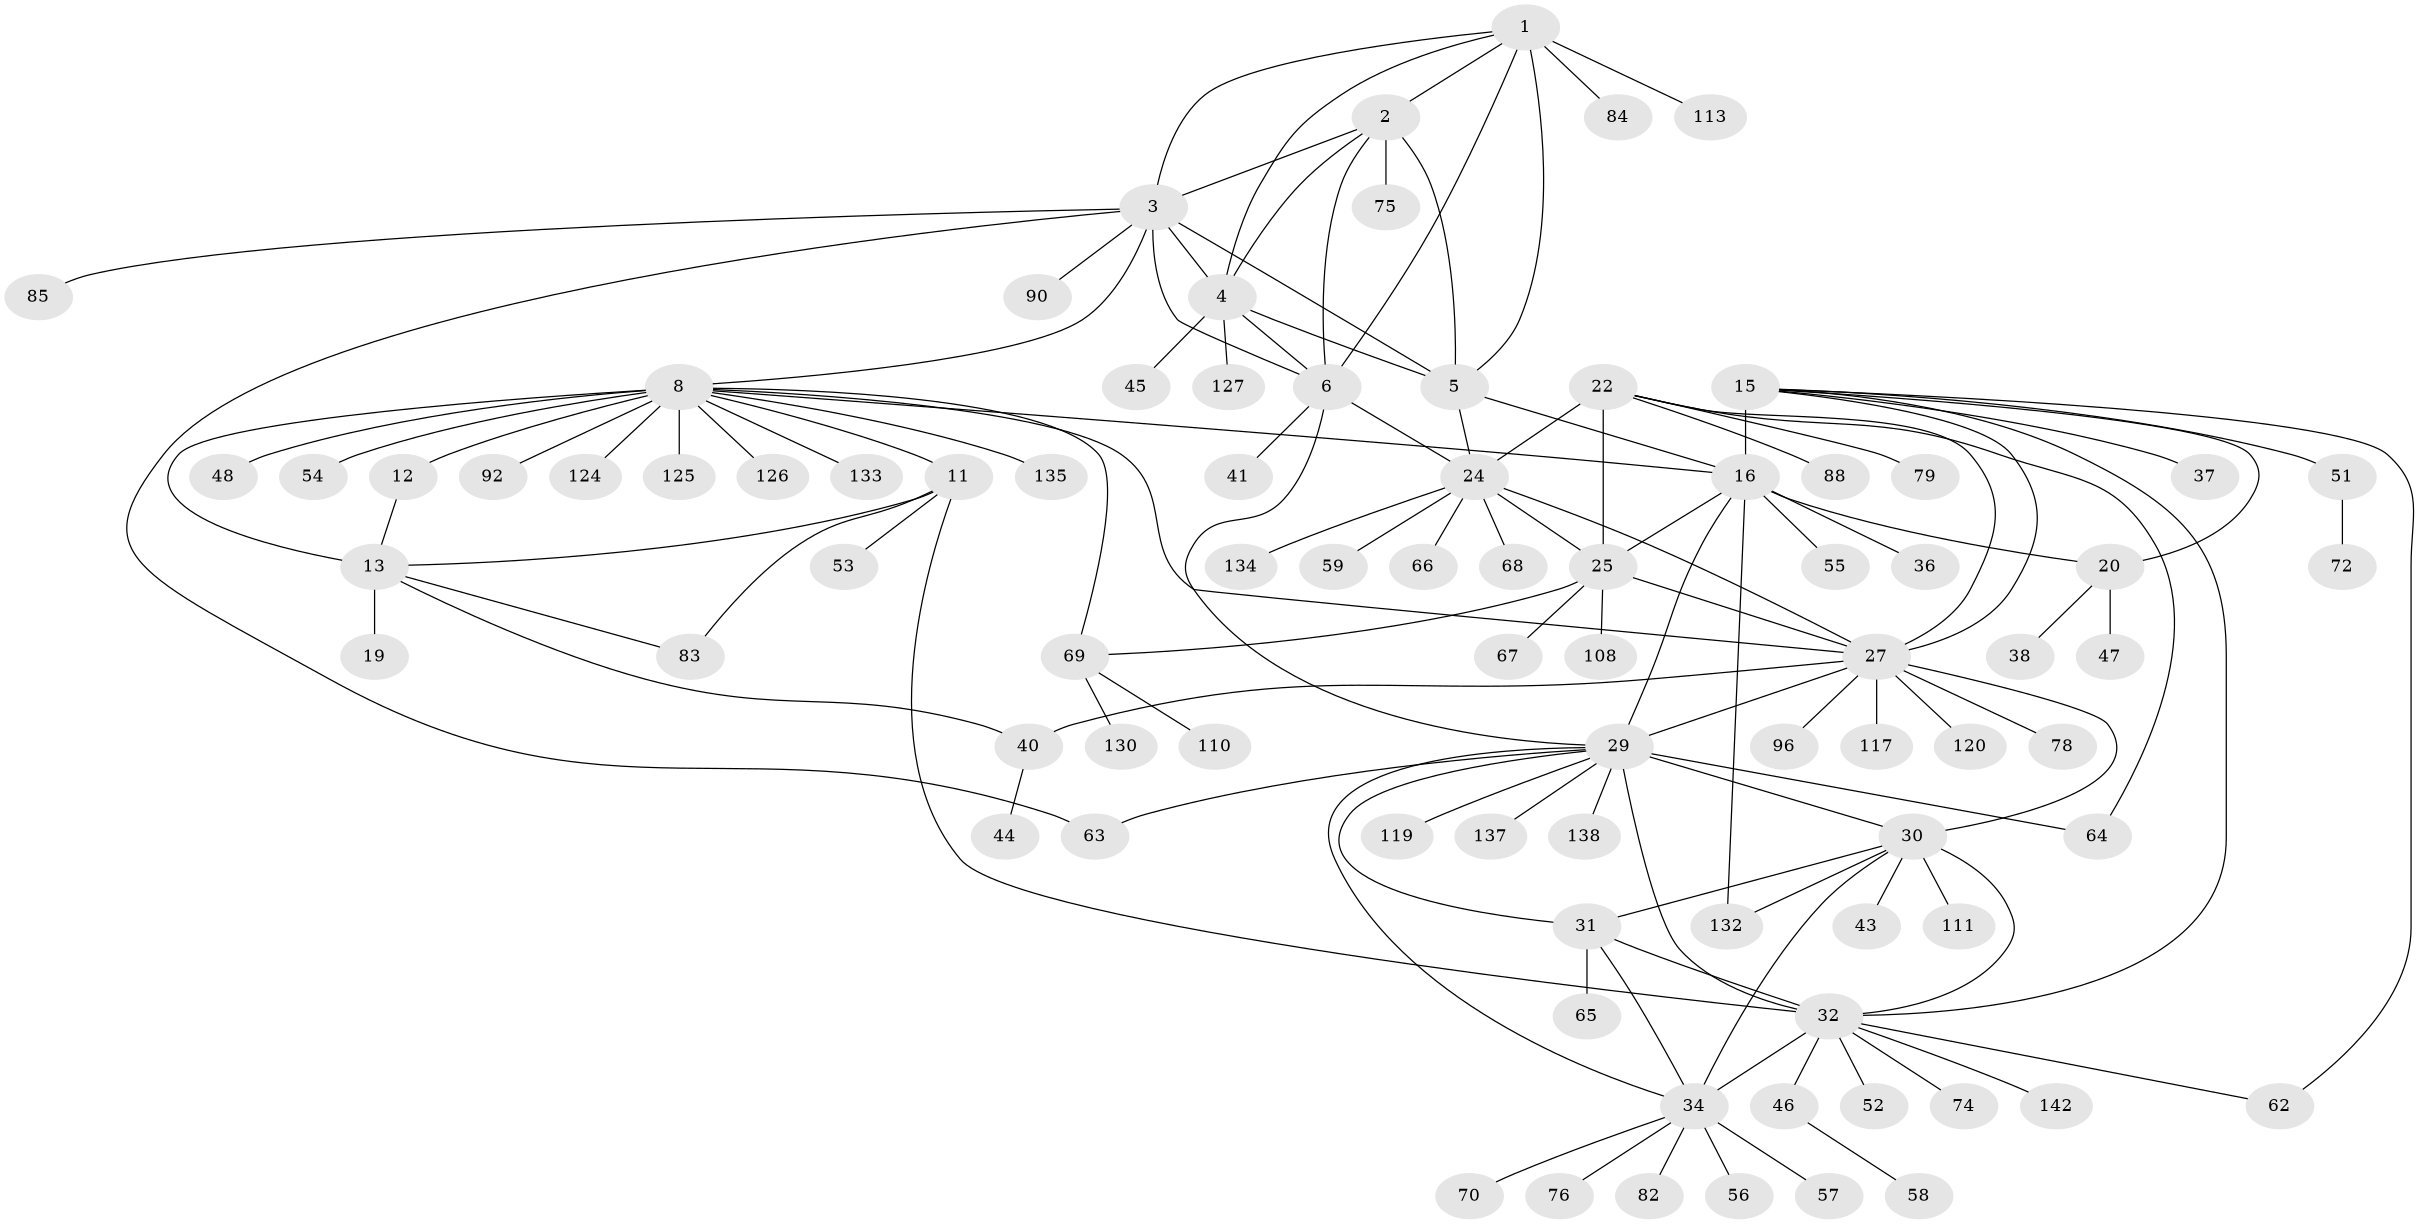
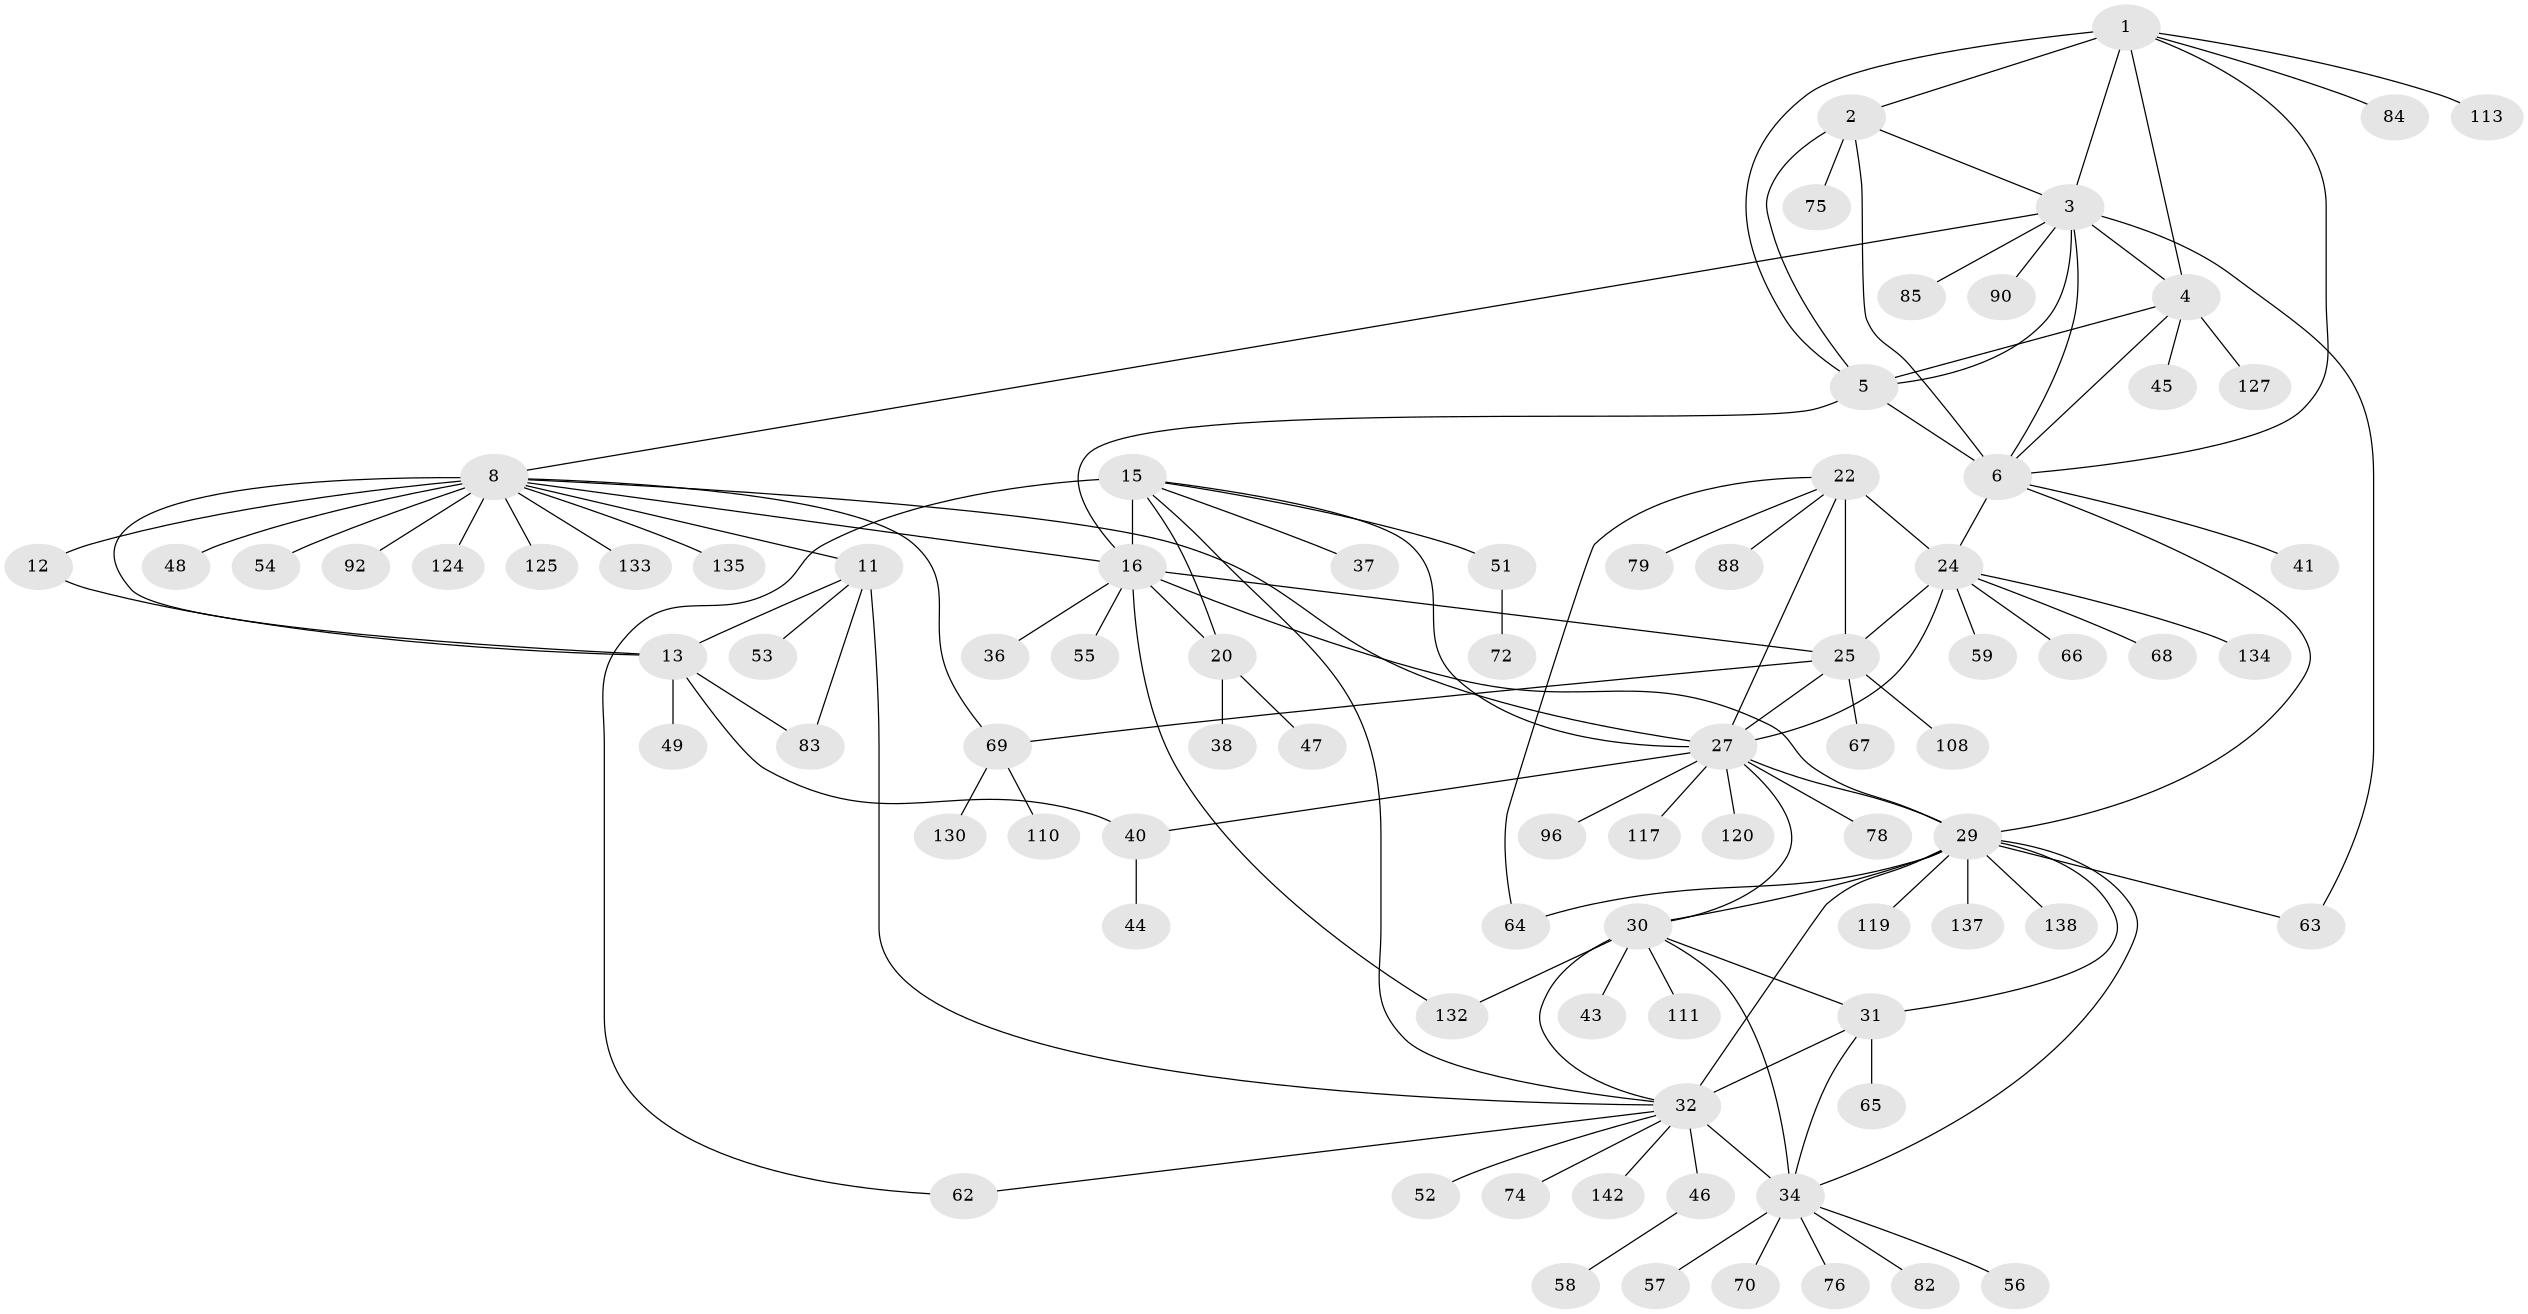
edge "2" -- "4": removed
edge "5" -- "24": now "5" -- "6"
node "126": removed
node "19": label "19" -> "49"
